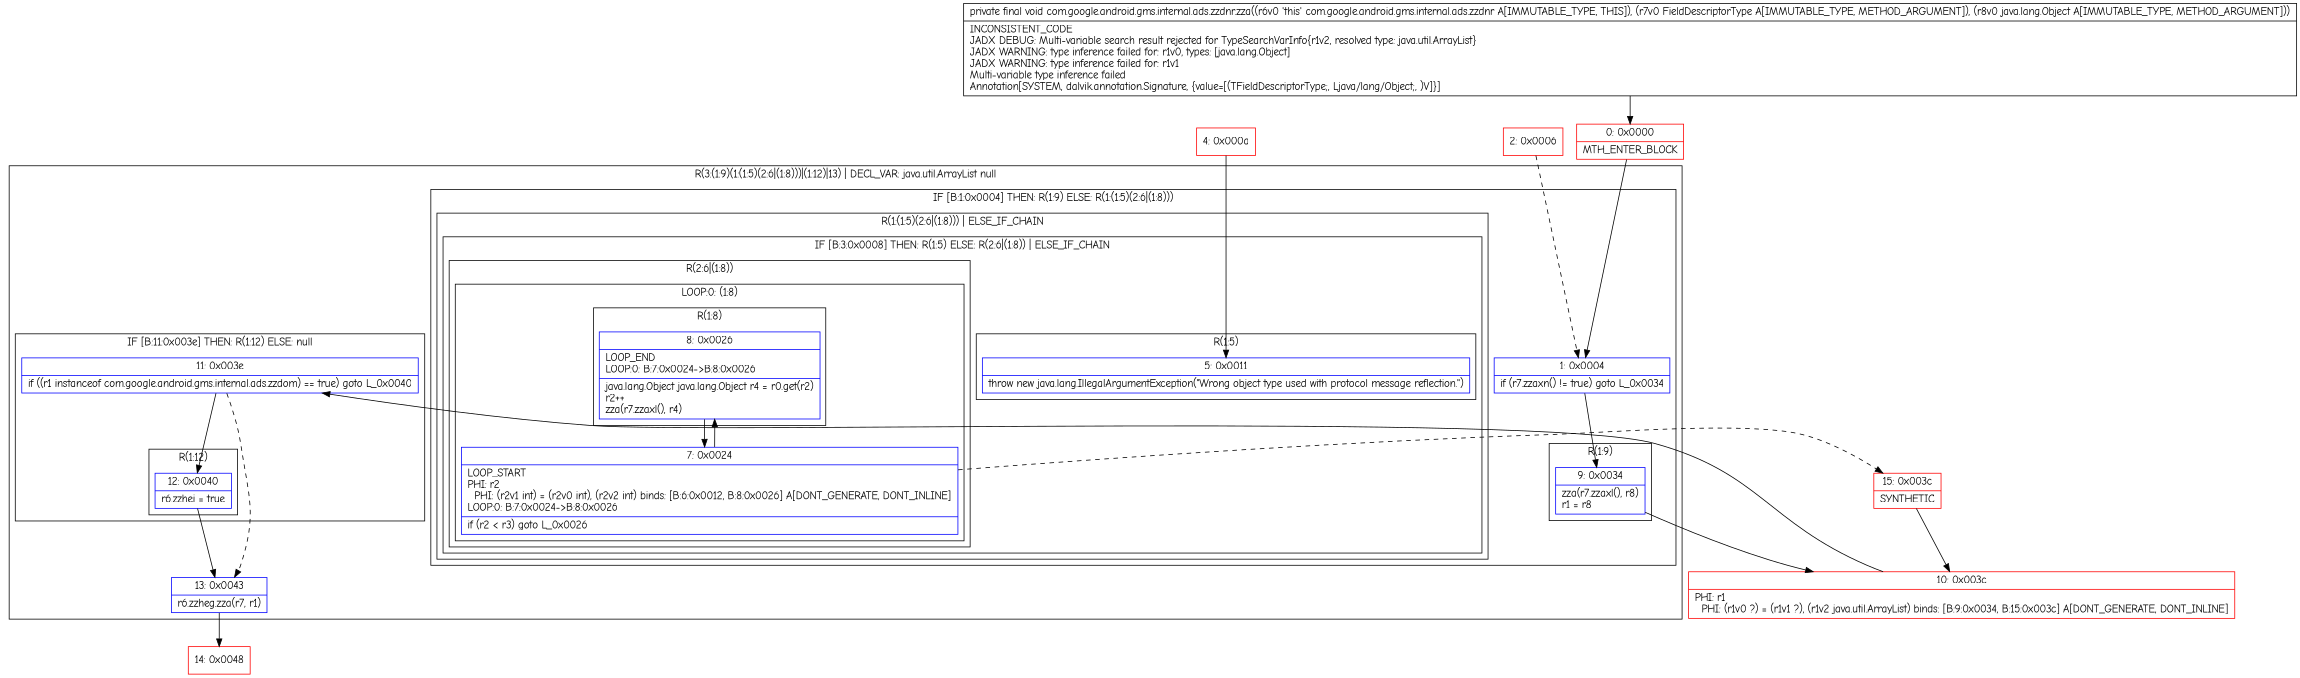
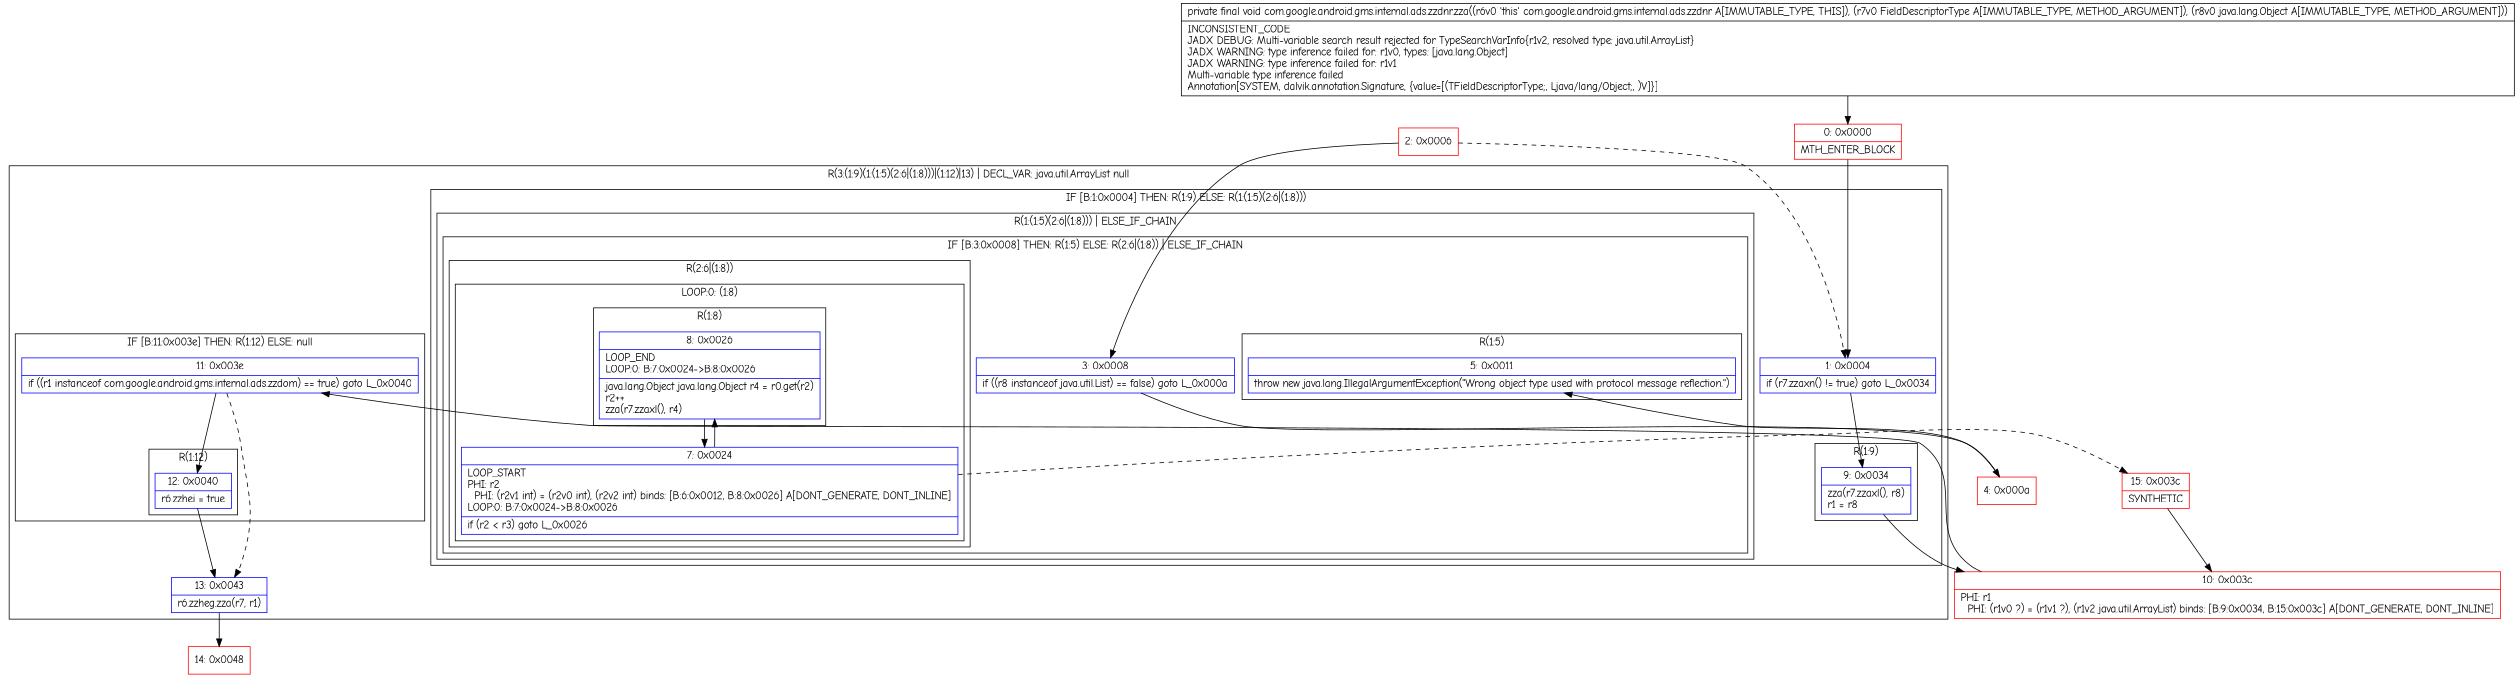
node "3: 0x0008": added
